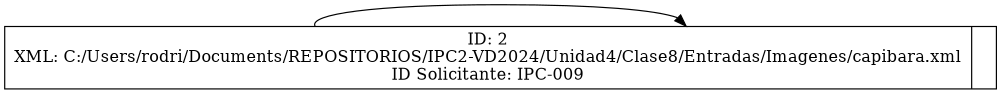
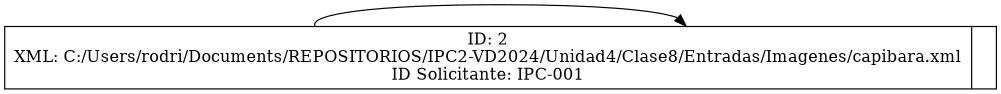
node "ID: 2": text "ID Solicitante: IPC-009" -> "ID Solicitante: IPC-001"
